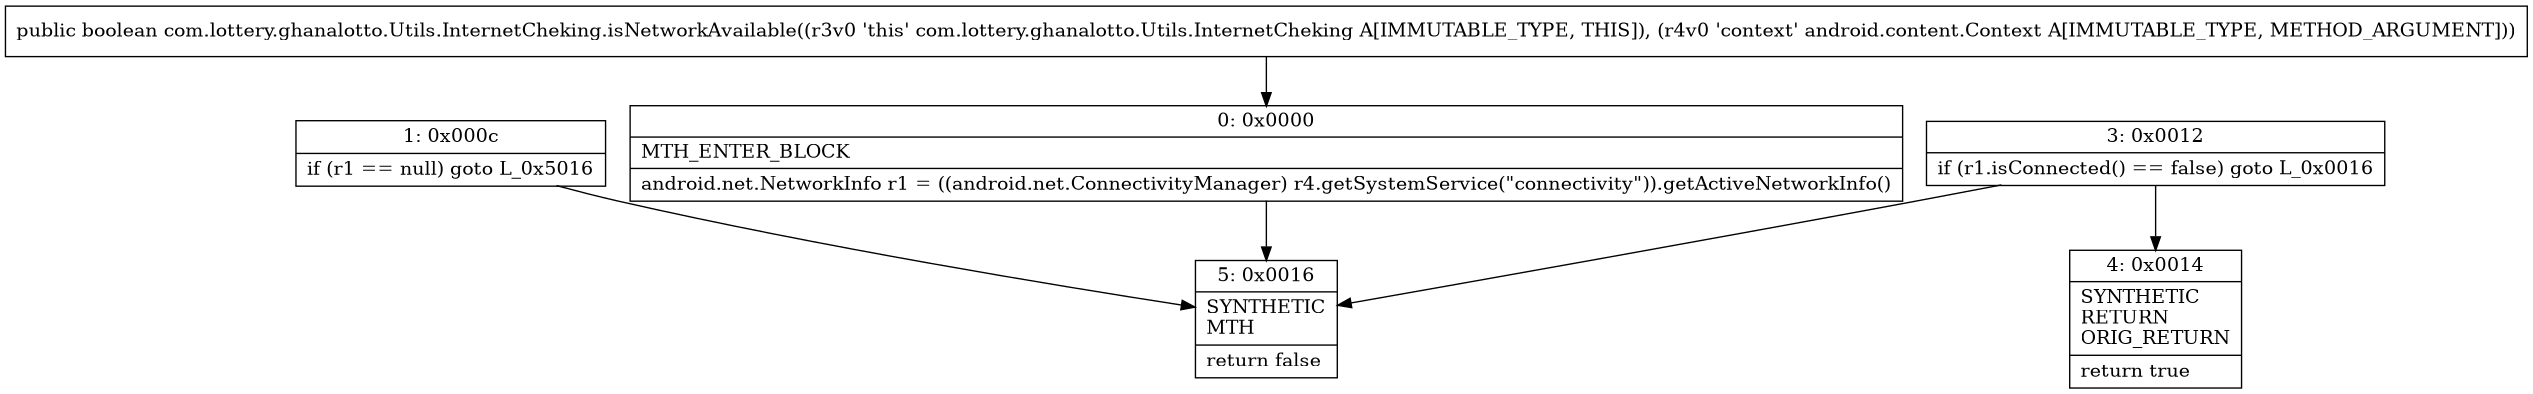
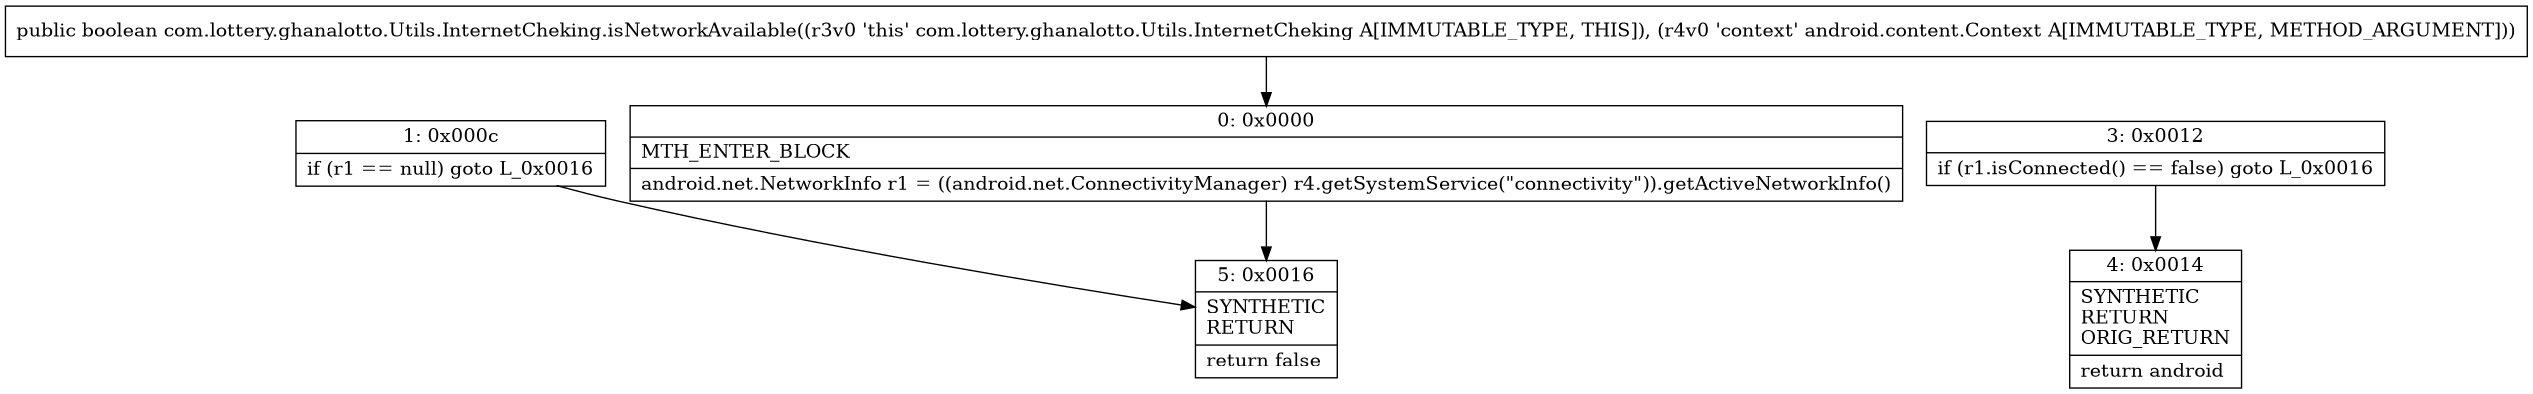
node "1: 0x000c": text "if (r1 == null) goto L_0x5016" -> "if (r1 == null) goto L_0x0016"
edge "3: 0x0012" -> "5: 0x0016": removed
node "5: 0x0016": text "MTH" -> "RETURN"
node "4: 0x0014": text "return true" -> "return android"
